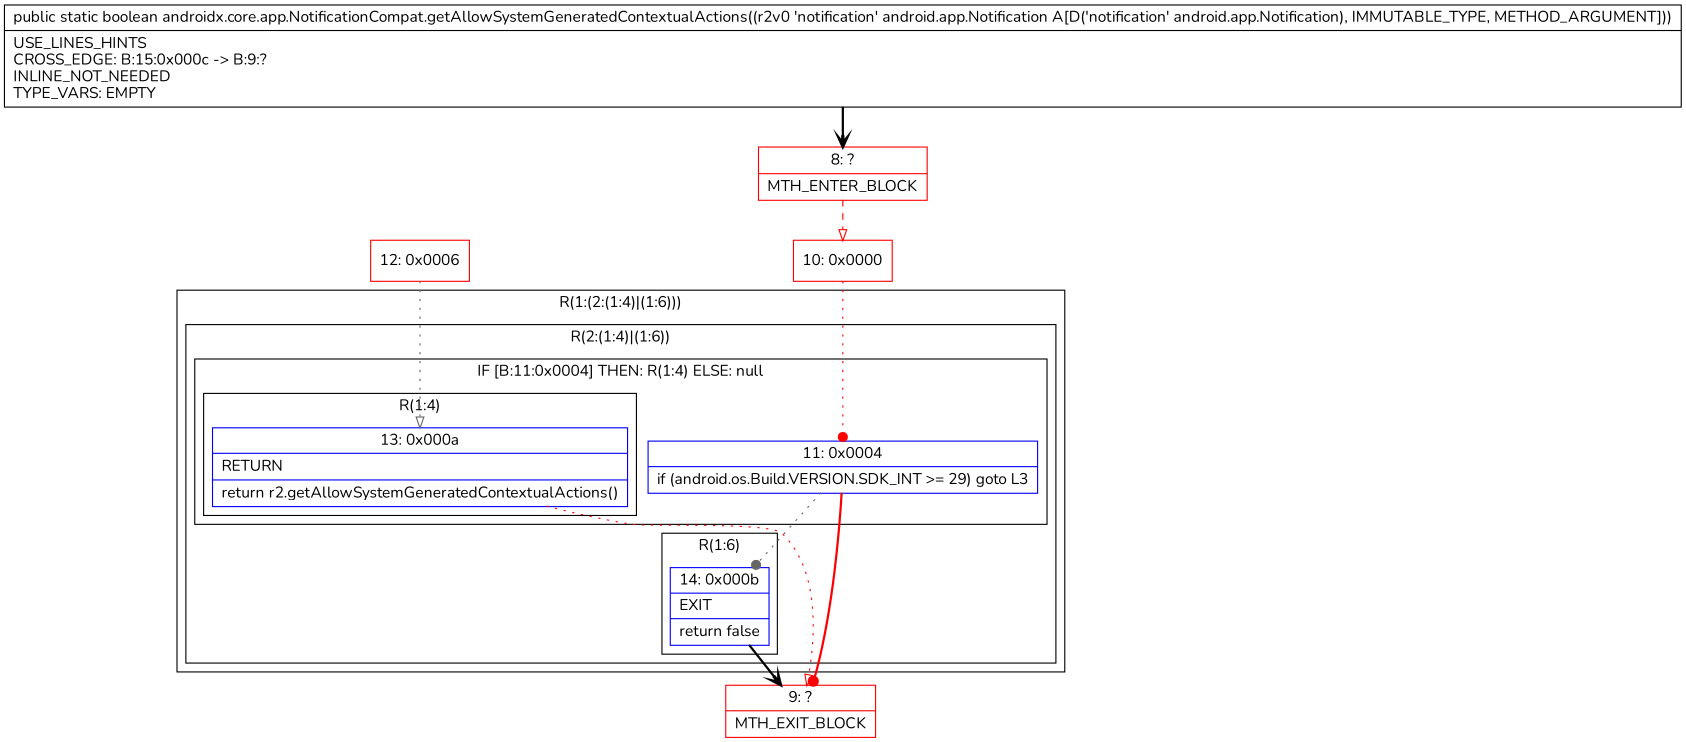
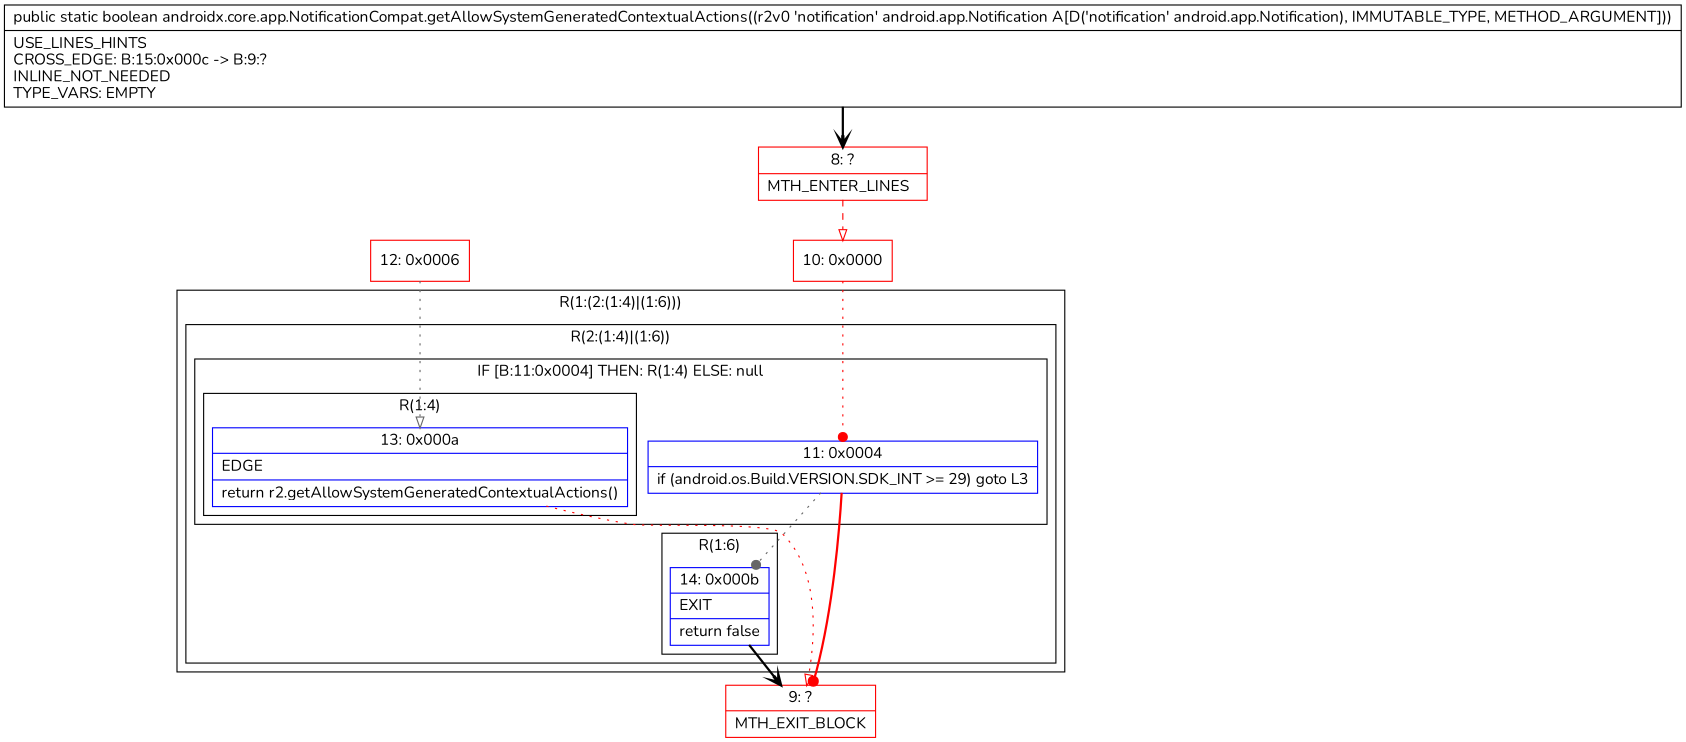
node "8: ?": text "MTH_ENTER_BLOCK" -> "MTH_ENTER_LINES"
node "13: 0x000a": text "RETURN" -> "EDGE"
